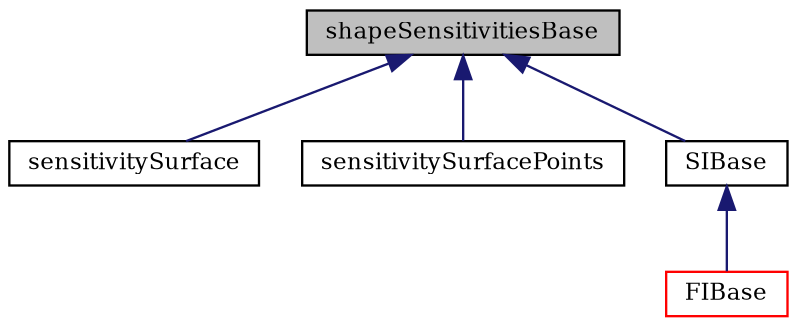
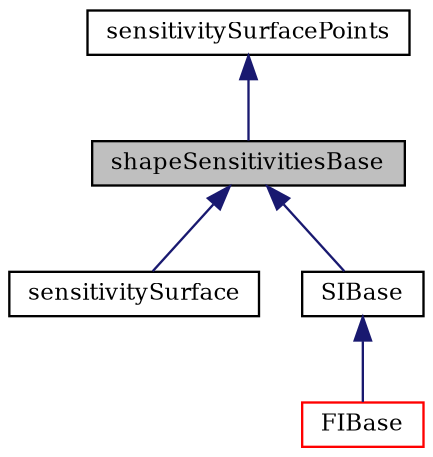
edge "sensitivitySurfacePoints" -> "shapeSensitivitiesBase": reversed
